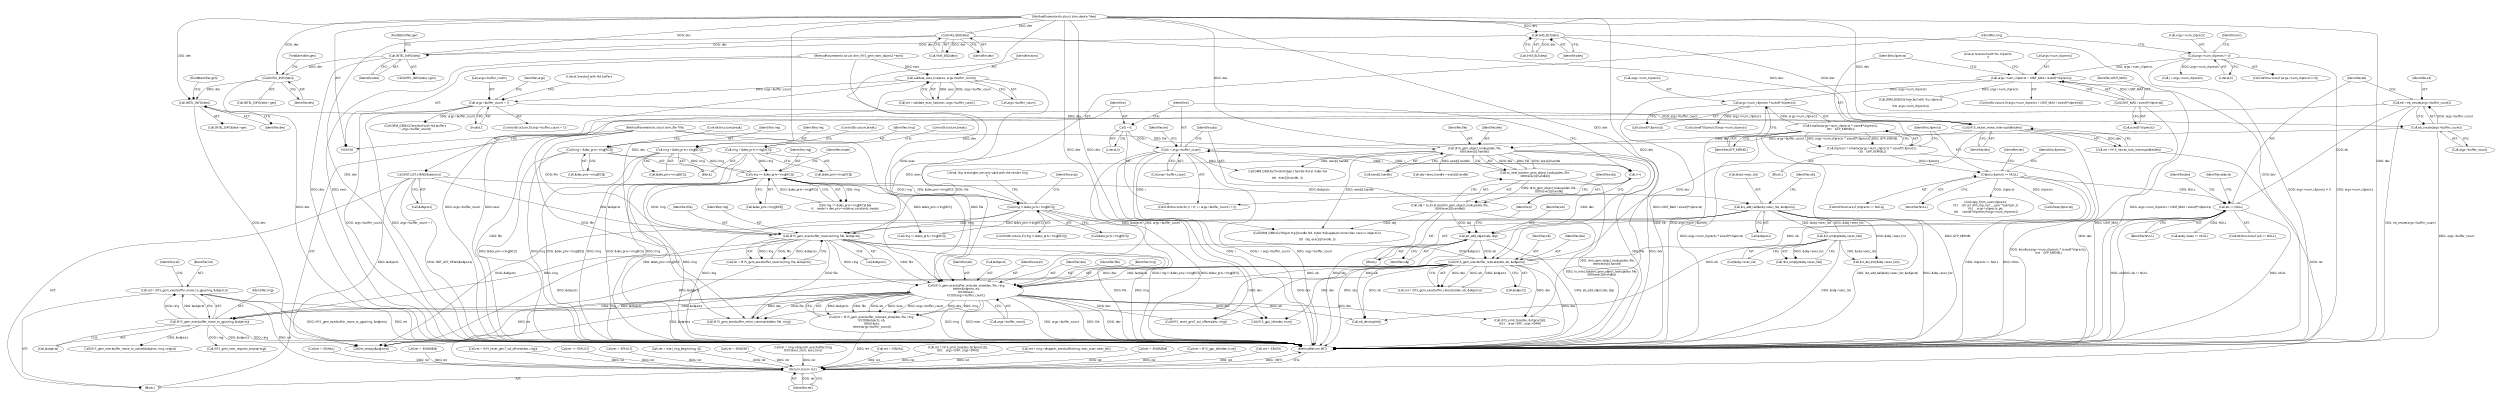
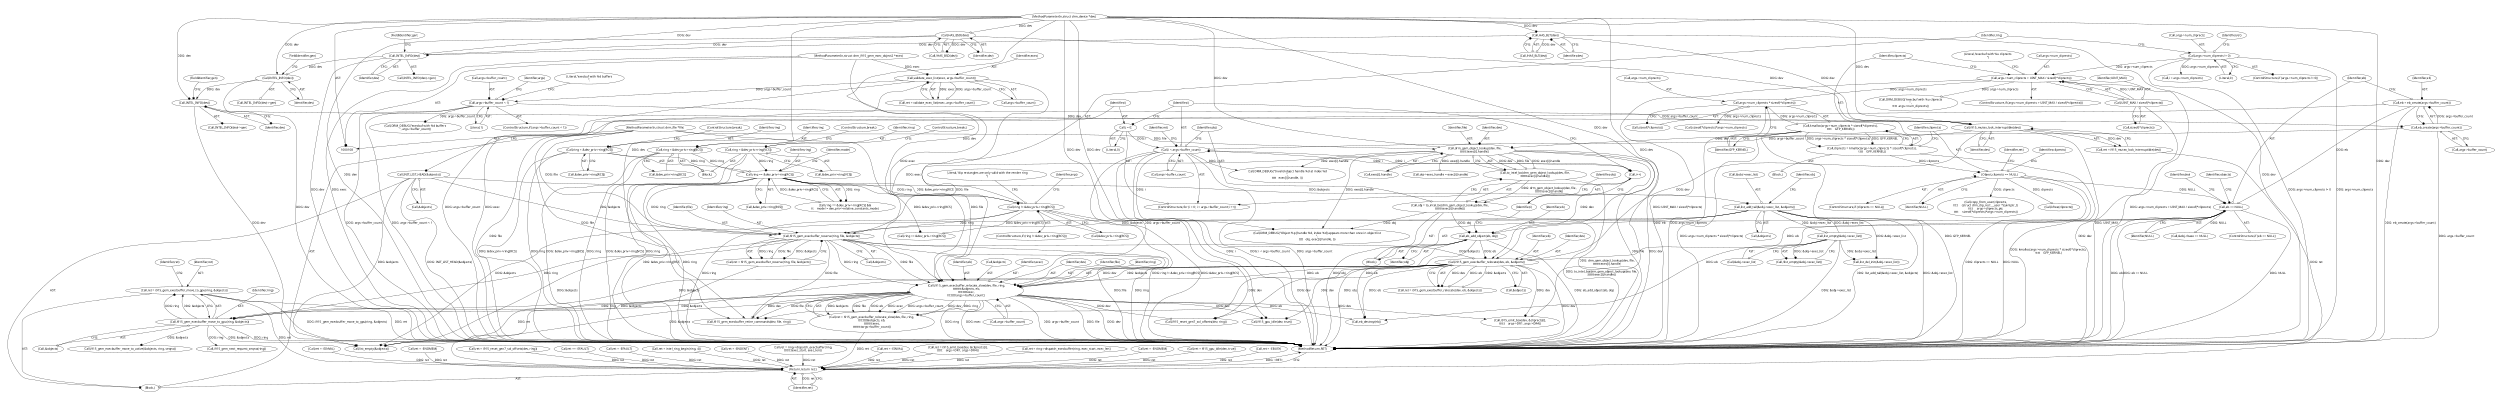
node "(Invalid,1)": label "(Invalid,1)" -> "(Literal,1)"
node "(Call,i915_mutex_move_interruptible(dev))": label "(Call,i915_mutex_move_interruptible(dev))" -> "(Call,i915_mutex_lock_interruptible(dev))"
edge "(Call,list_empty(&obj->exec_list))" -> "(Call,list_del_init(&obj->exec_list))": arrowhead normal -> box
